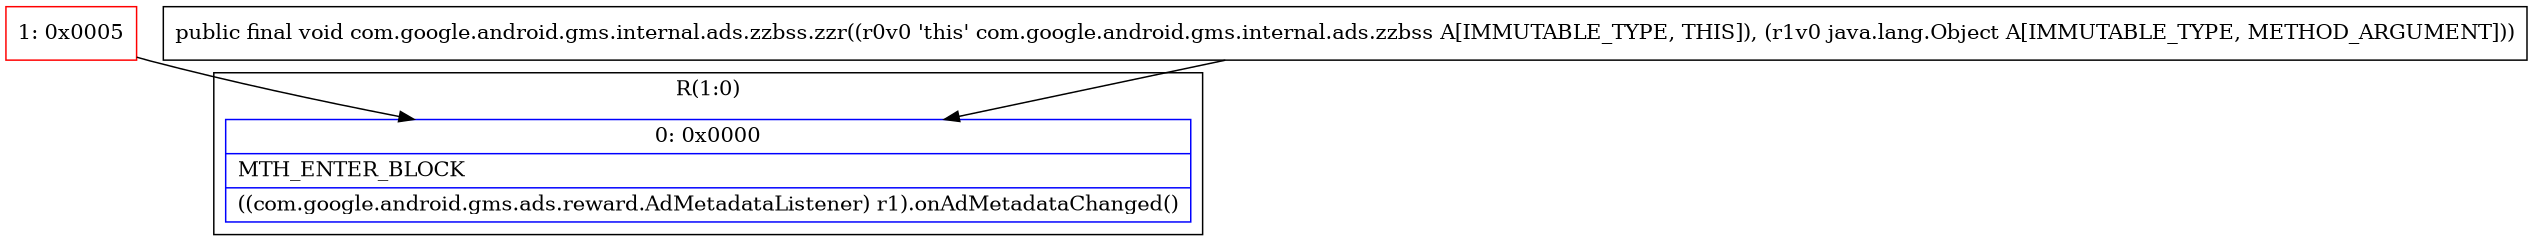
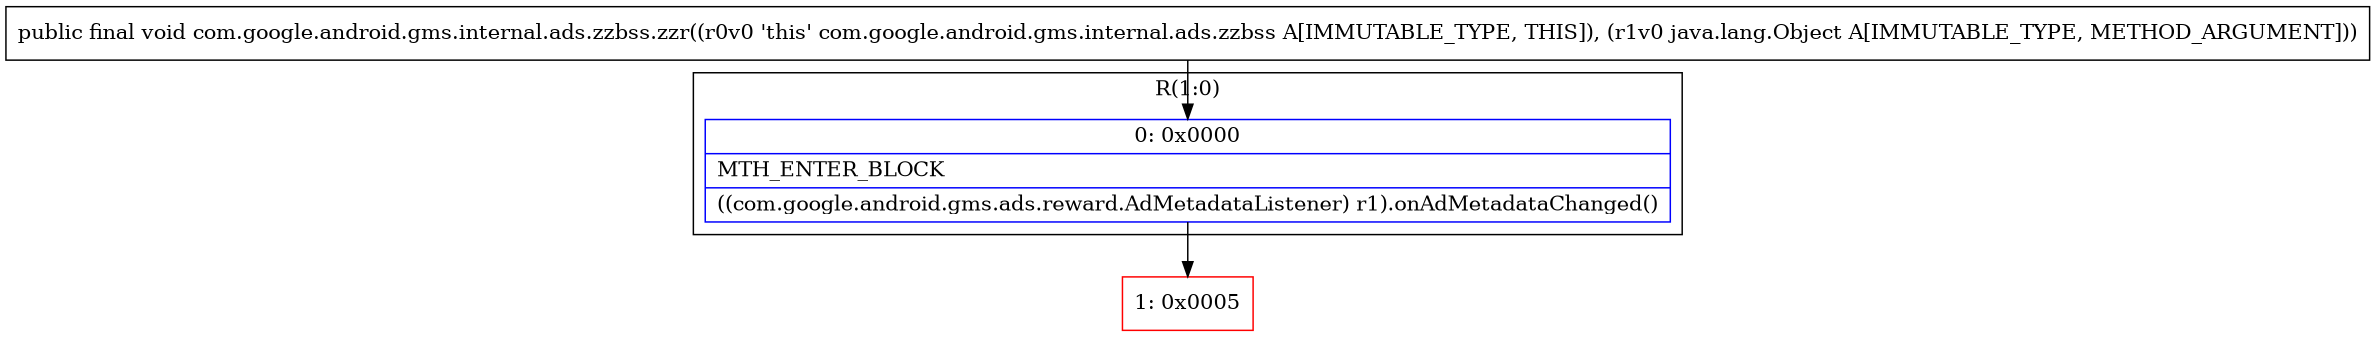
edge "1: 0x0005" -> "0: 0x0000": reversed
